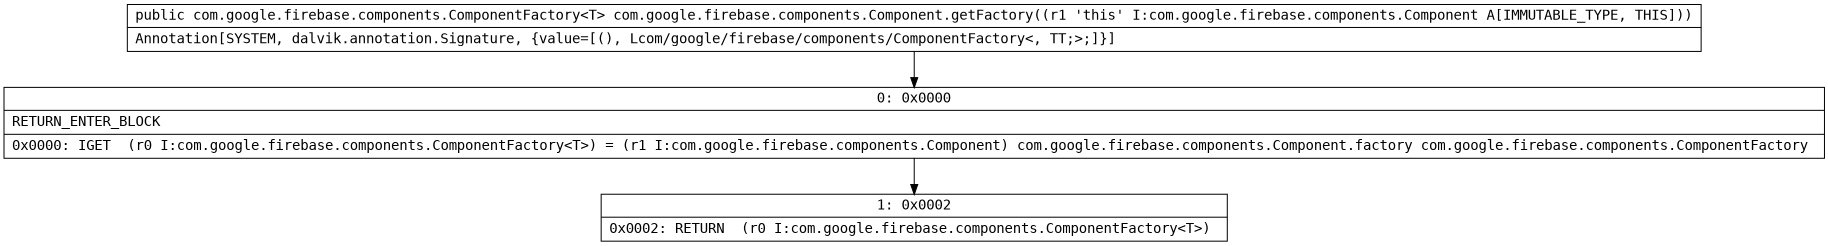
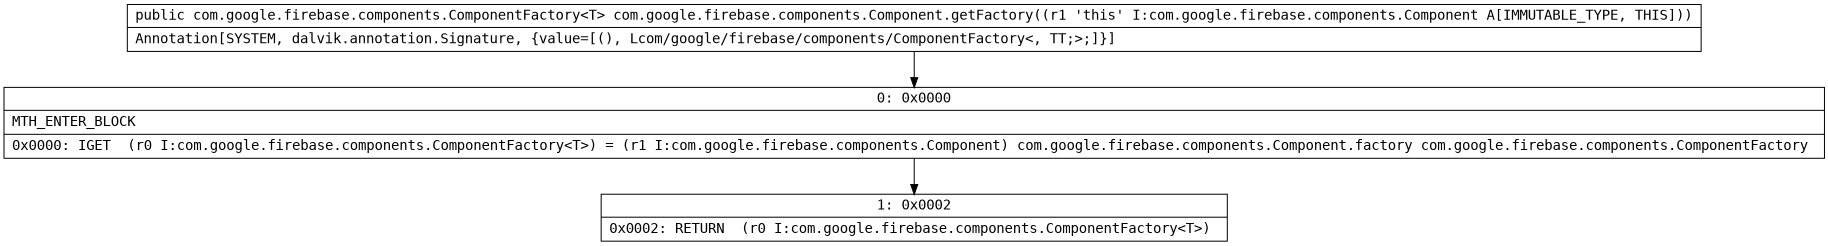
node "0: 0x0000": text "RETURN_ENTER_BLOCK" -> "MTH_ENTER_BLOCK"
